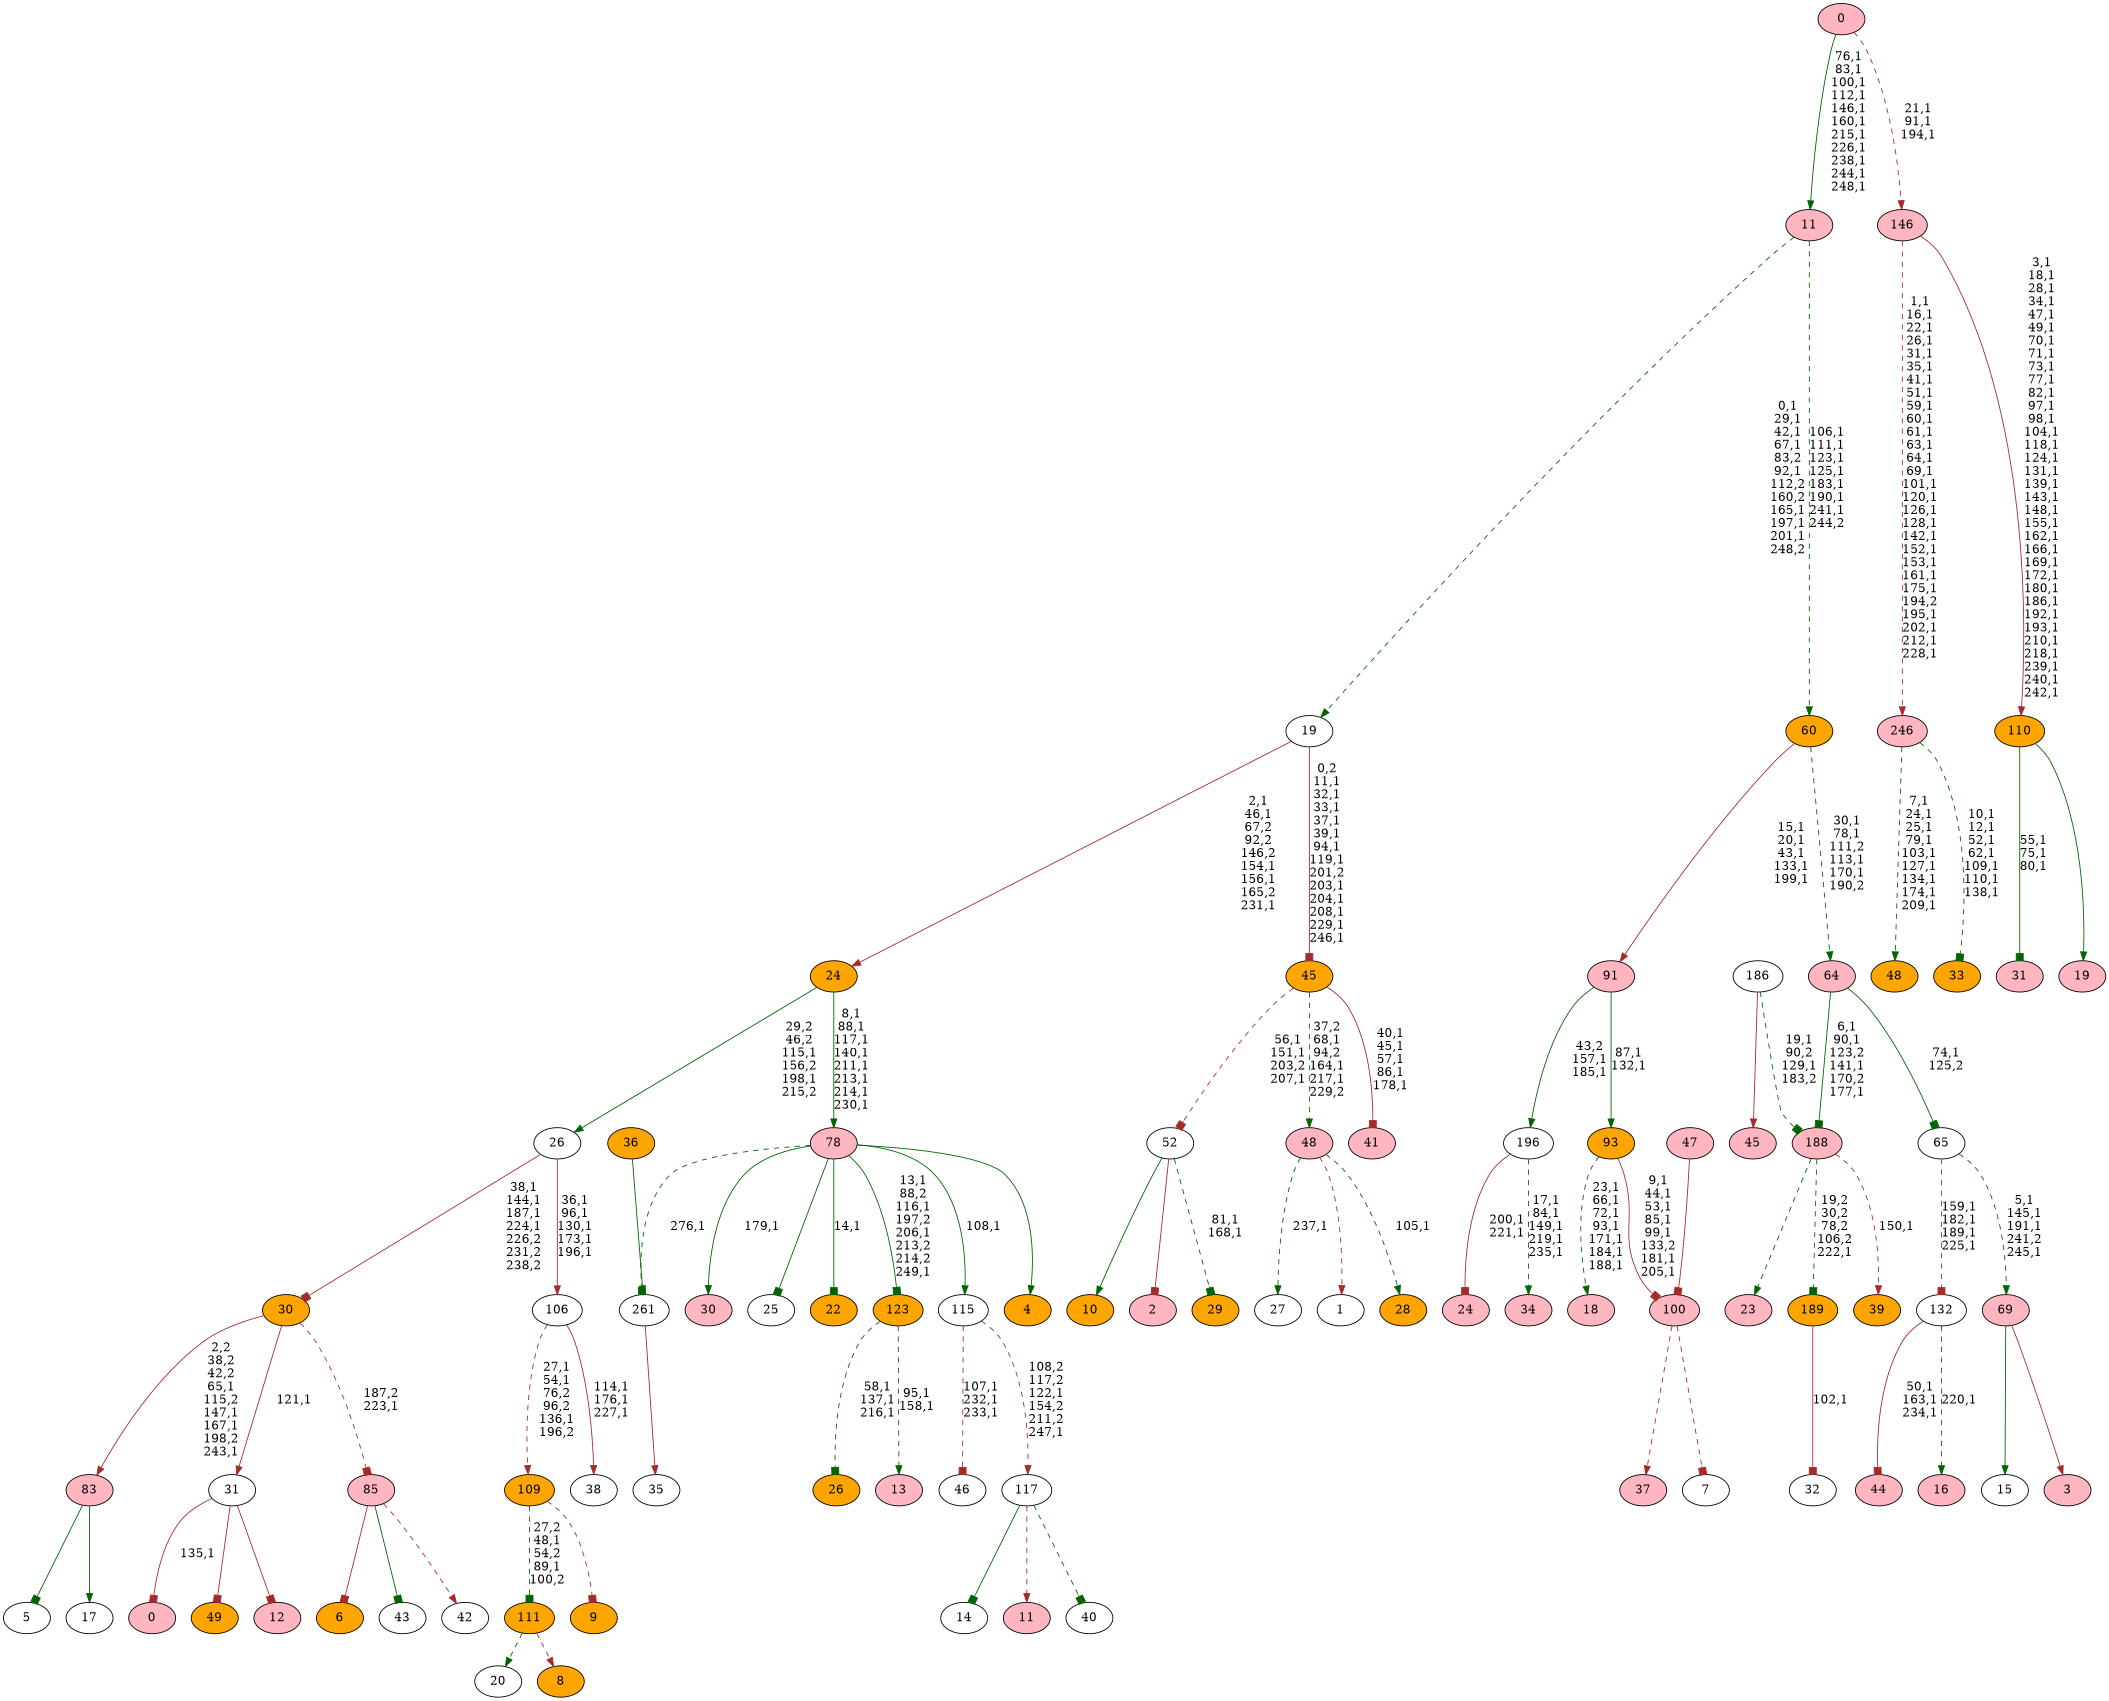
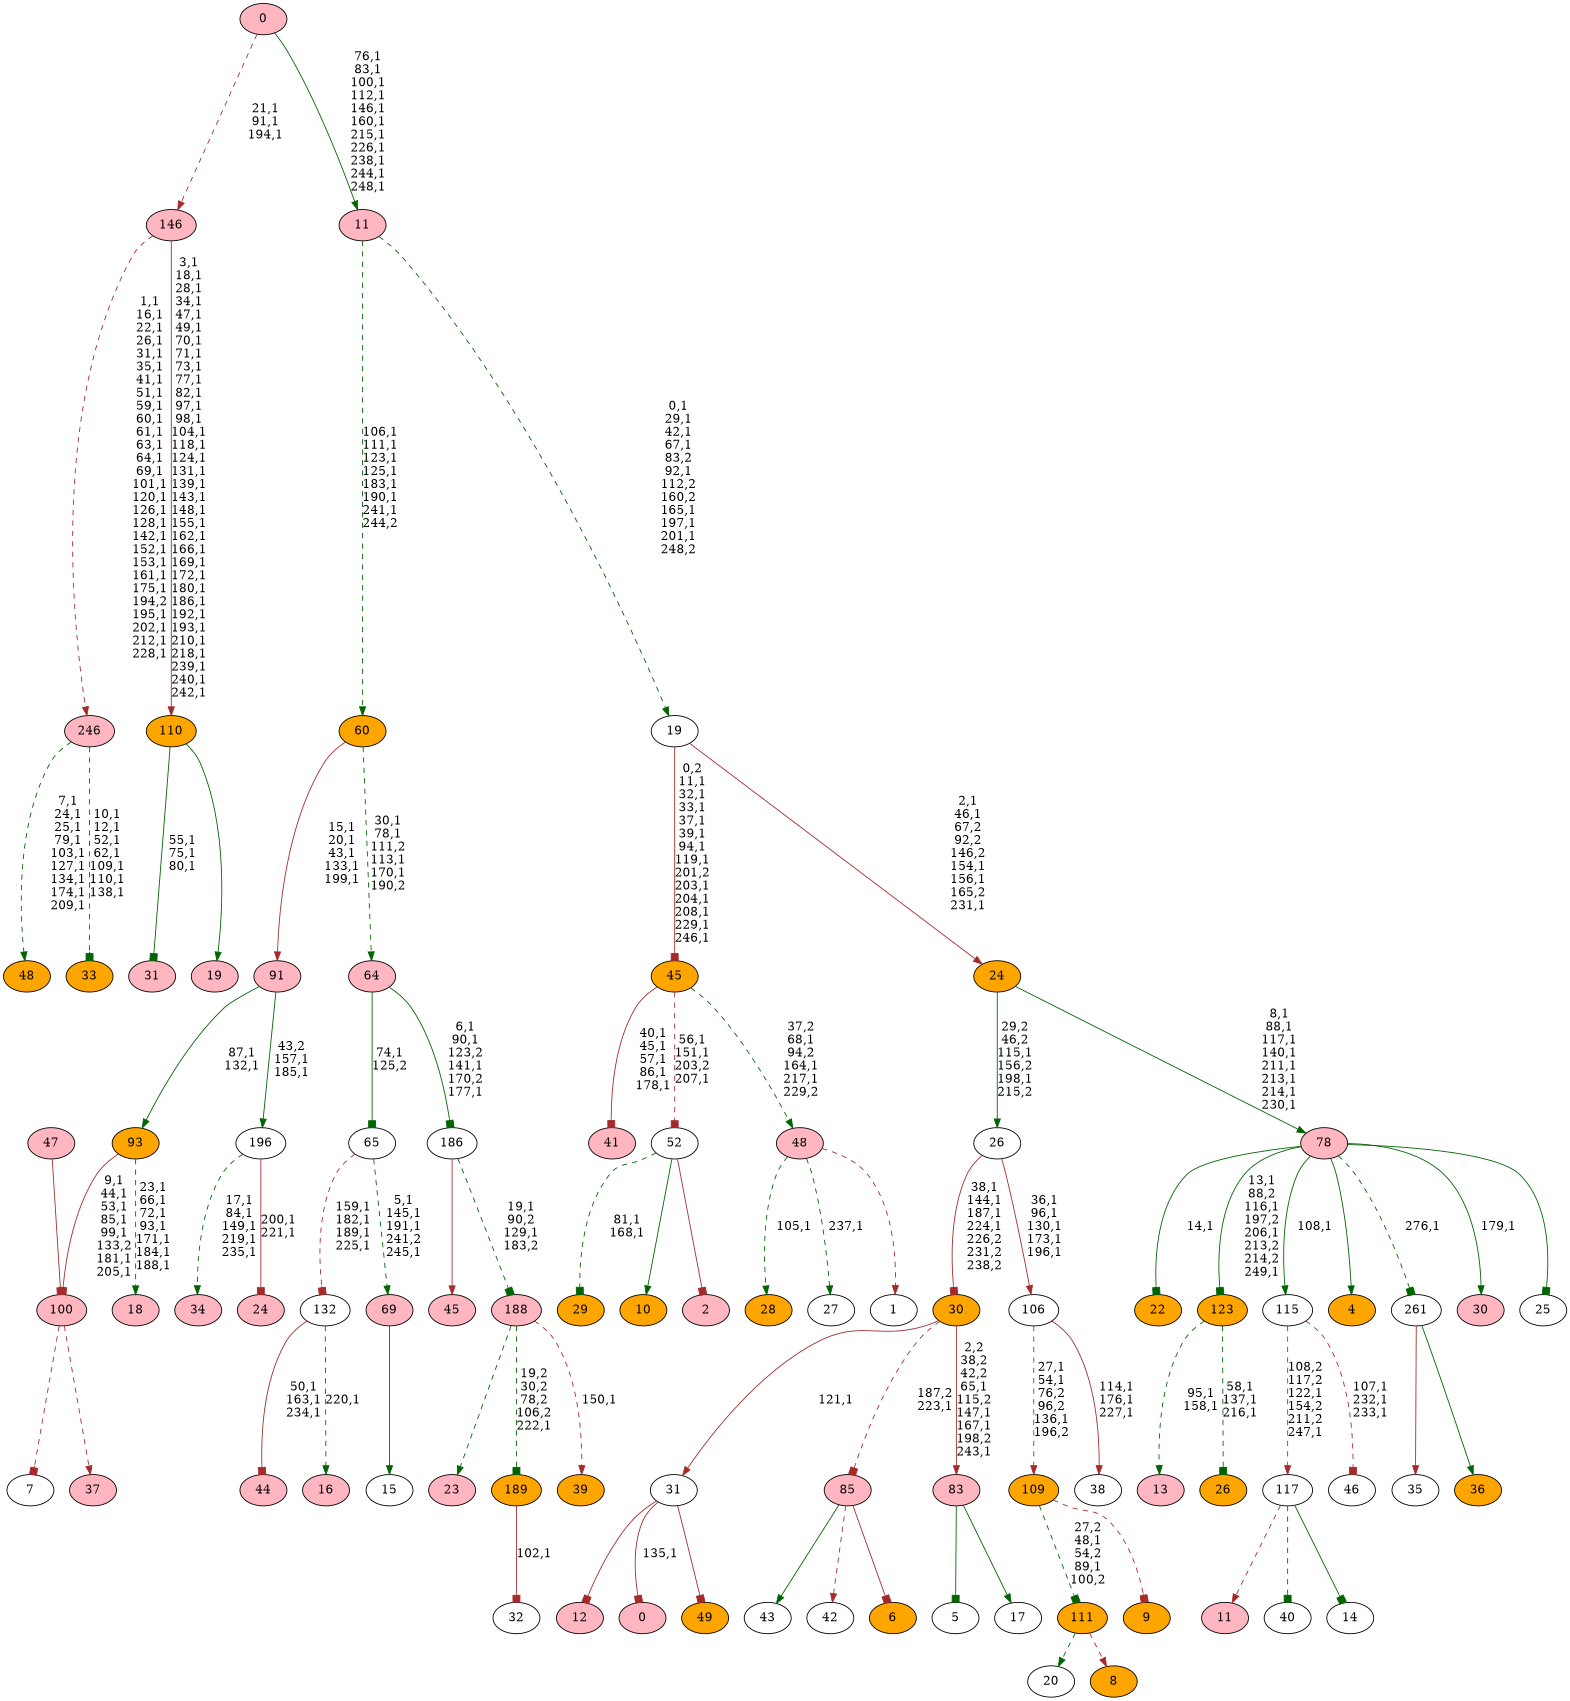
edge "64" -> "188": now "64" -> "186"
edge "36" -> "261": reversed
node "3": removed
edge "85" -> "43": arrowhead box -> normal
